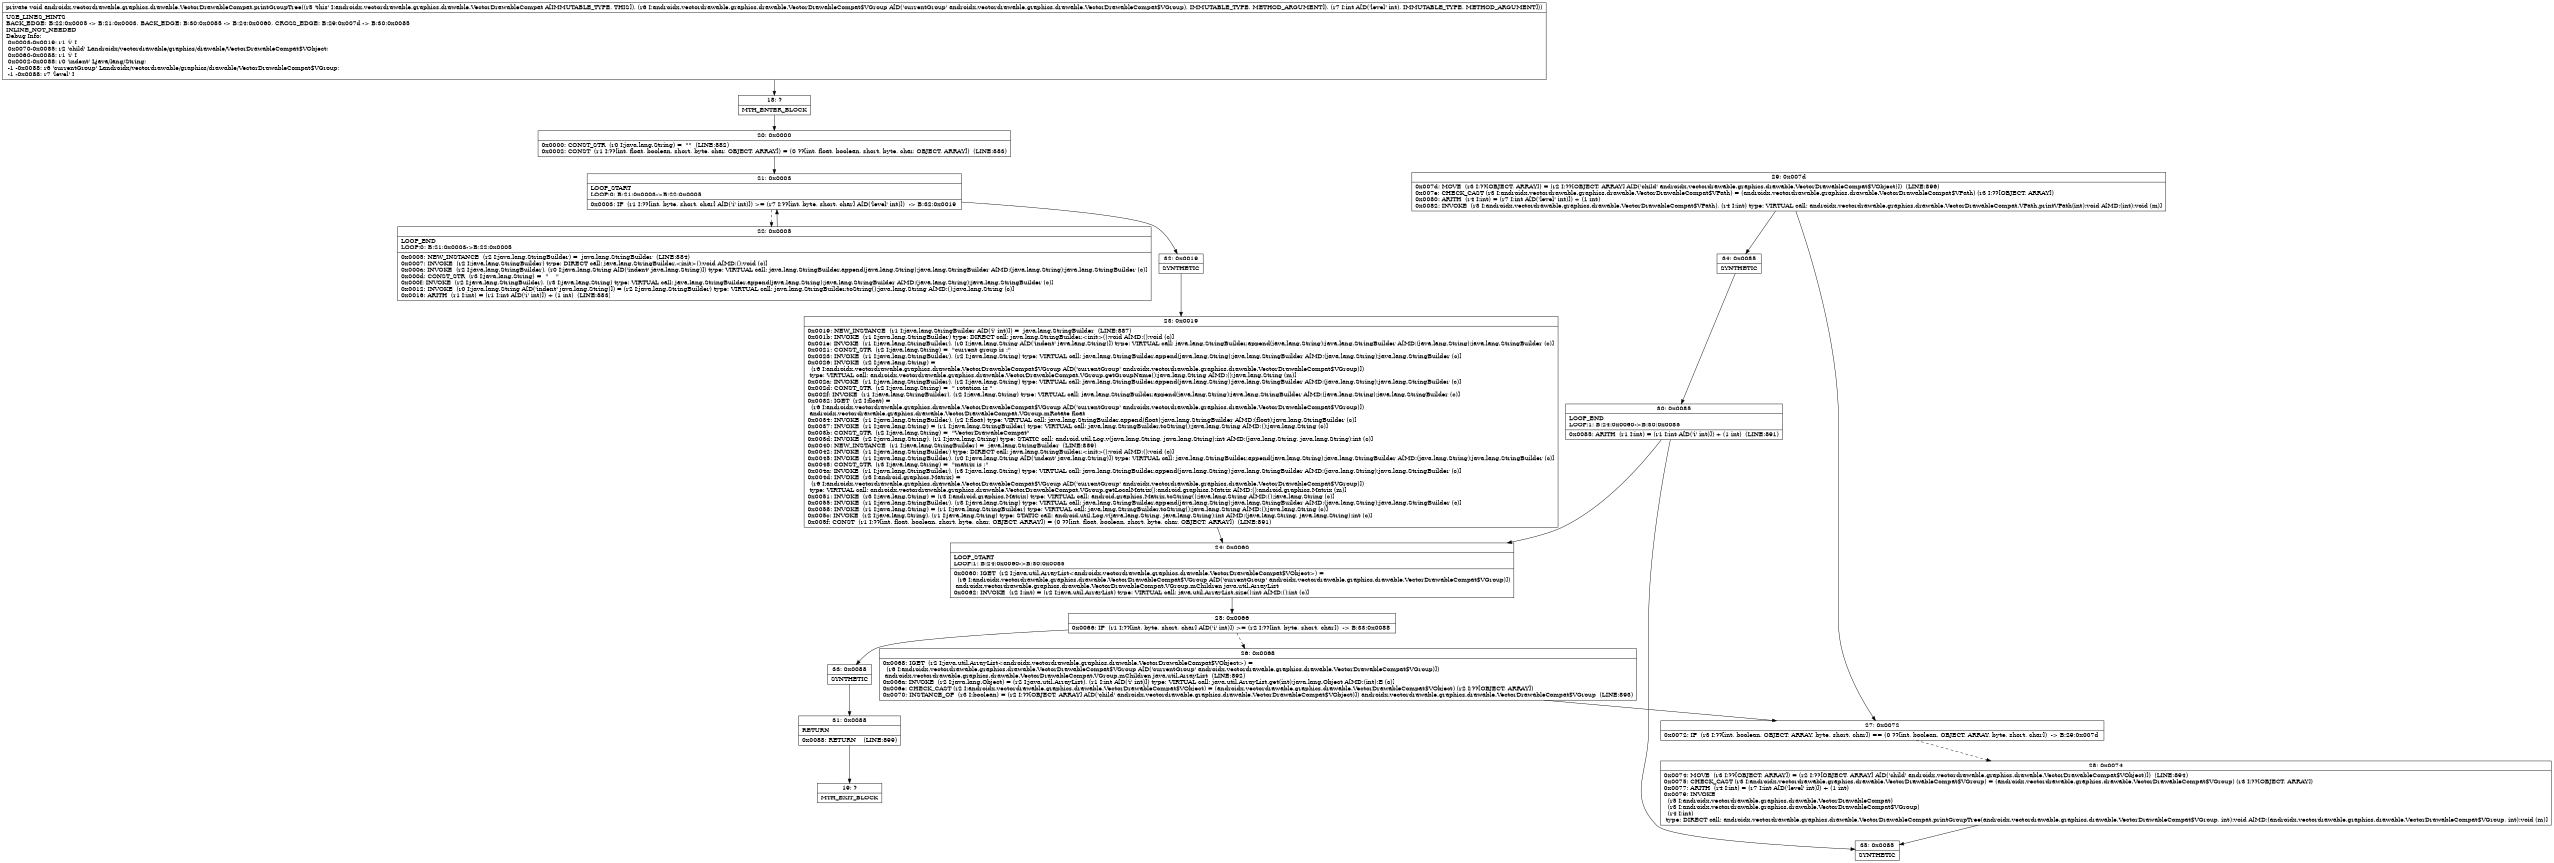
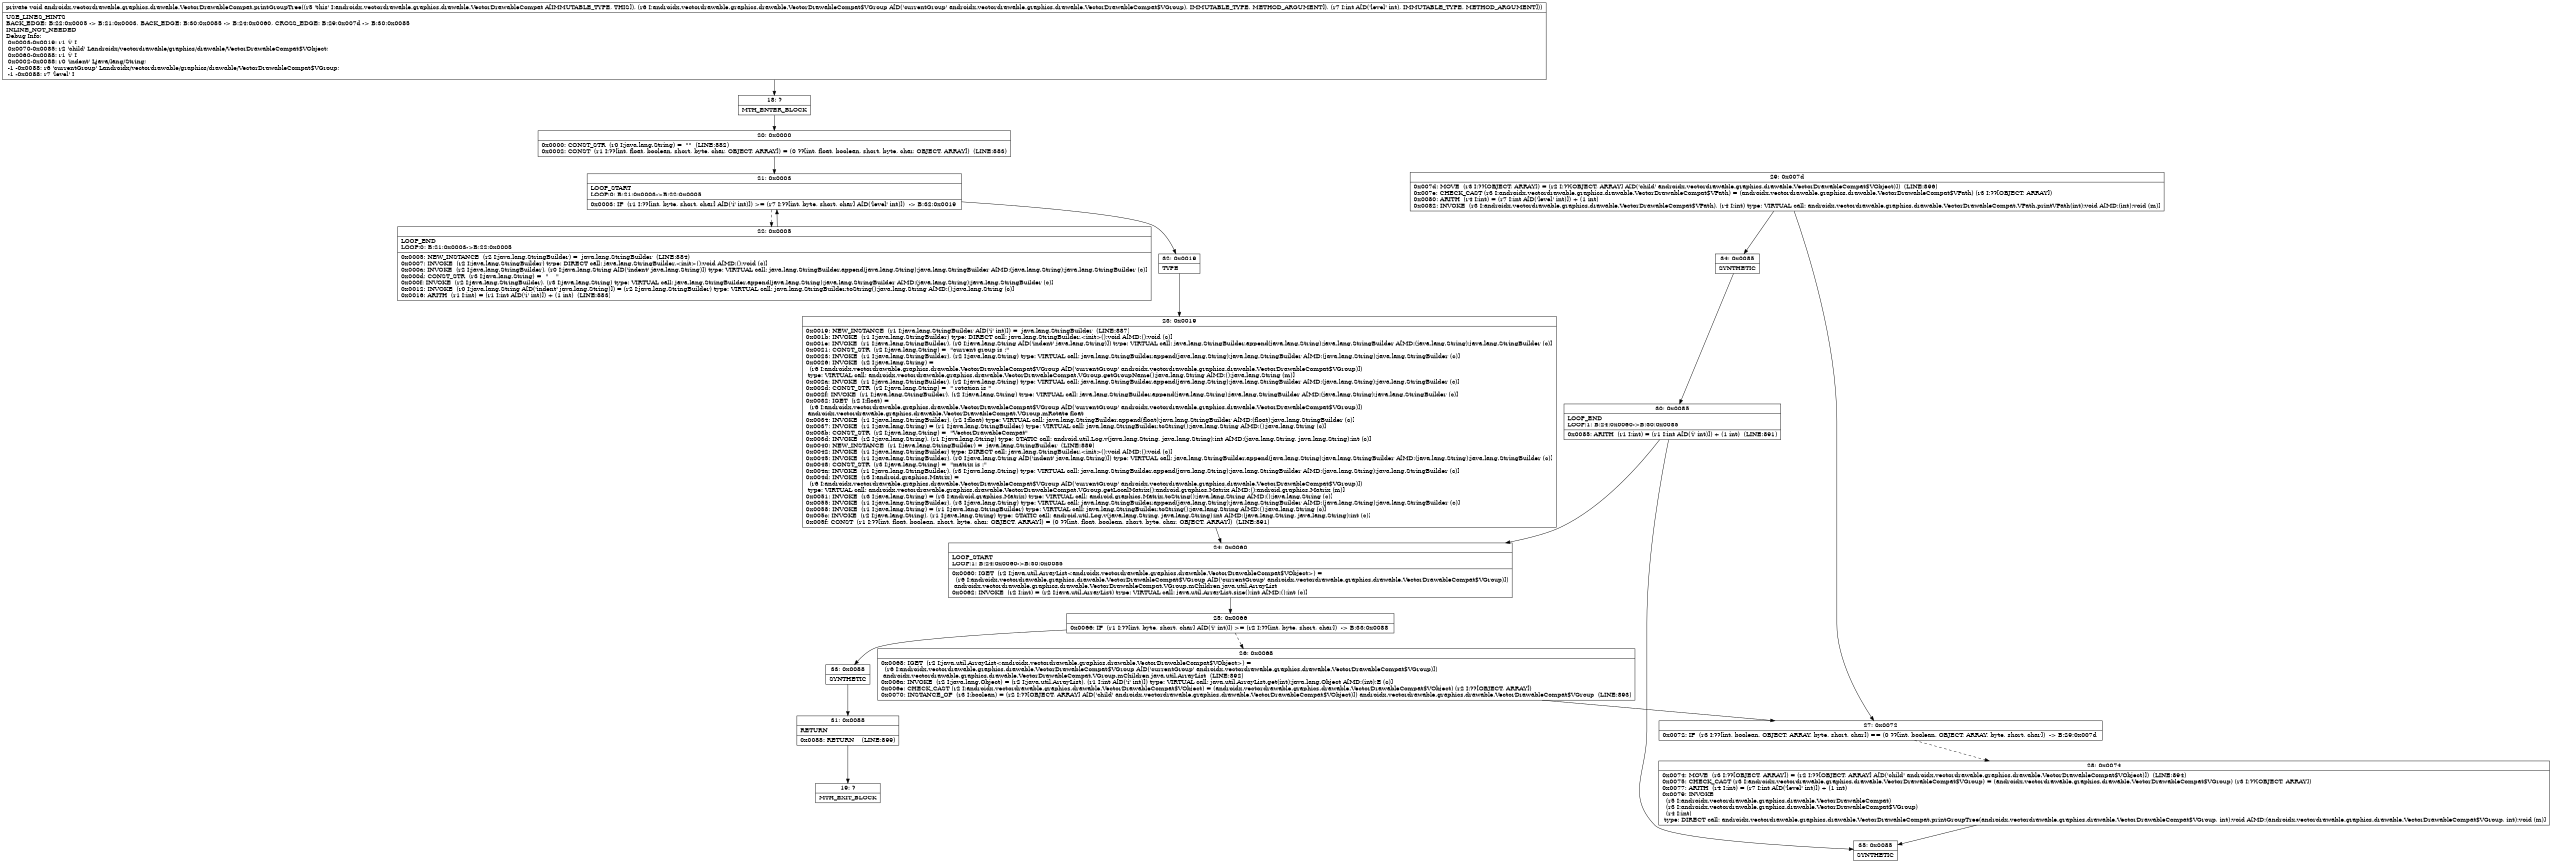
node "32: 0x0019": text "SYNTHETIC" -> "TYPE"
